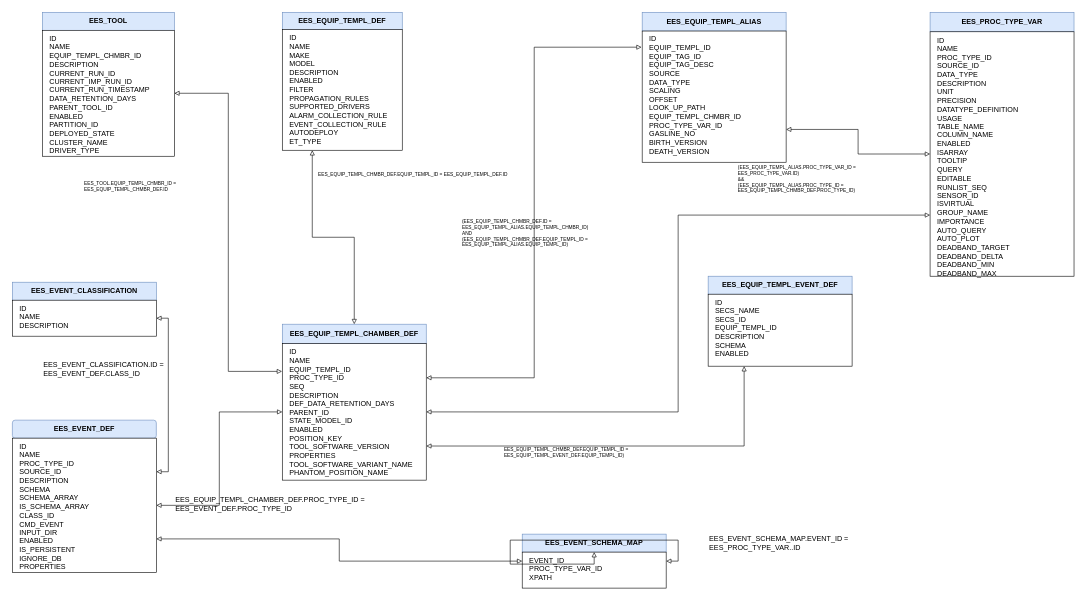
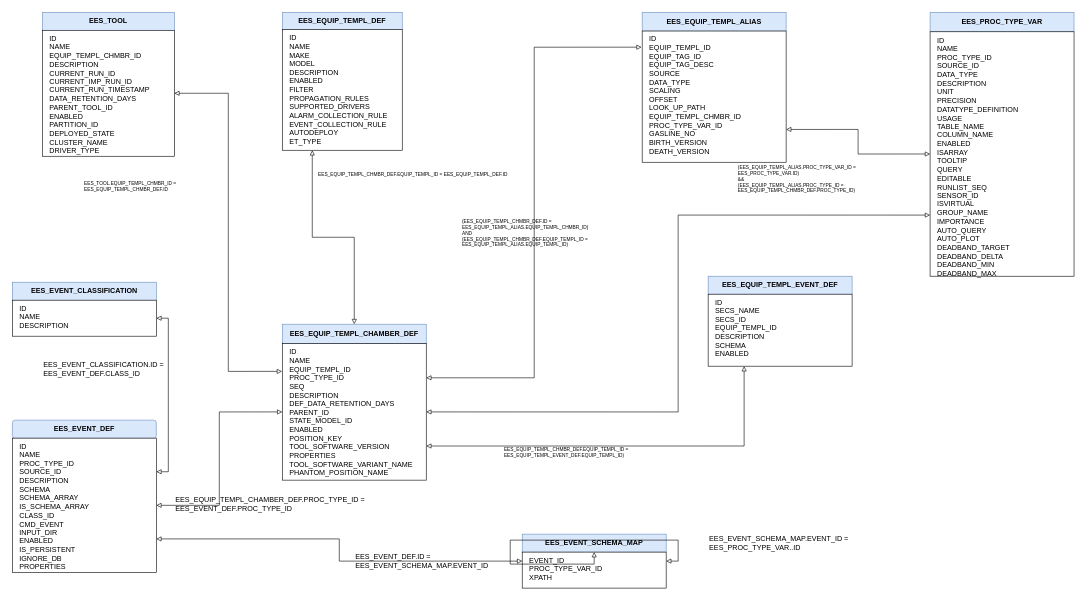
node "EES_EVENT_DEF.ID = EES_EVENT_SCHEMA_MAP.EVENT_ID": added
